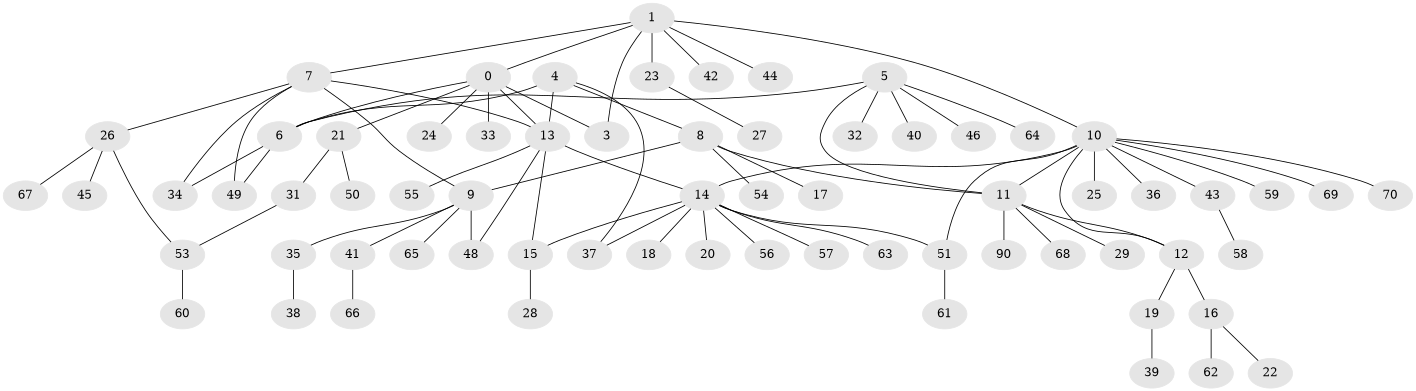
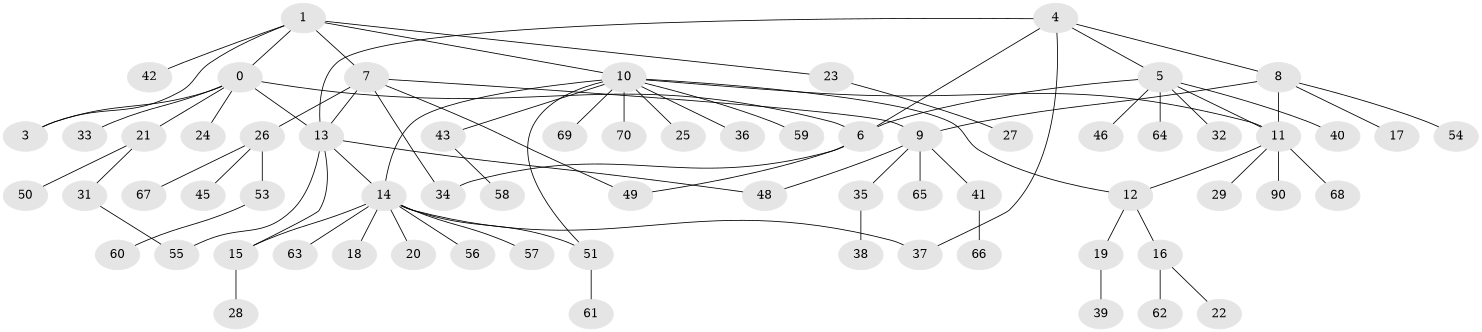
edge "4" -- "5": added
node "44": removed
edge "31" -- "53": now "31" -- "55"
